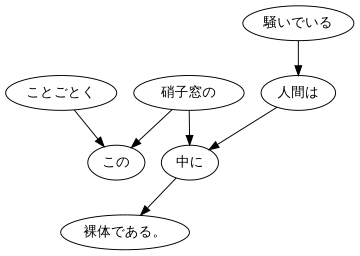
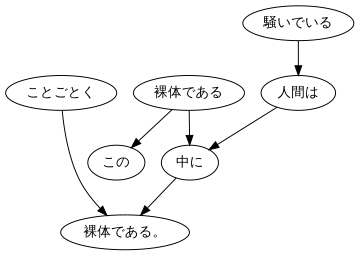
node "硝子窓の": label "硝子窓の" -> "裸体である"
edge "ことごとく" -> "この": now "ことごとく" -> "裸体である。"
